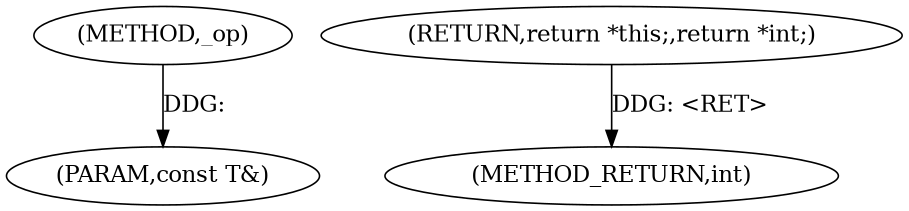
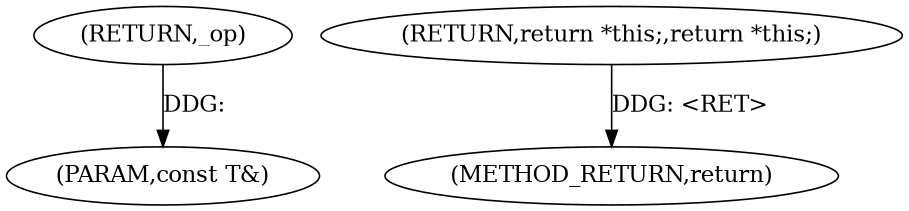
node "(METHOD,_op)": label "(METHOD,_op)" -> "(RETURN,_op)"
node "(RETURN,return *this;,return *int;)": label "(RETURN,return *this;,return *int;)" -> "(RETURN,return *this;,return *this;)"
node "(METHOD_RETURN,int)": label "(METHOD_RETURN,int)" -> "(METHOD_RETURN,return)"
